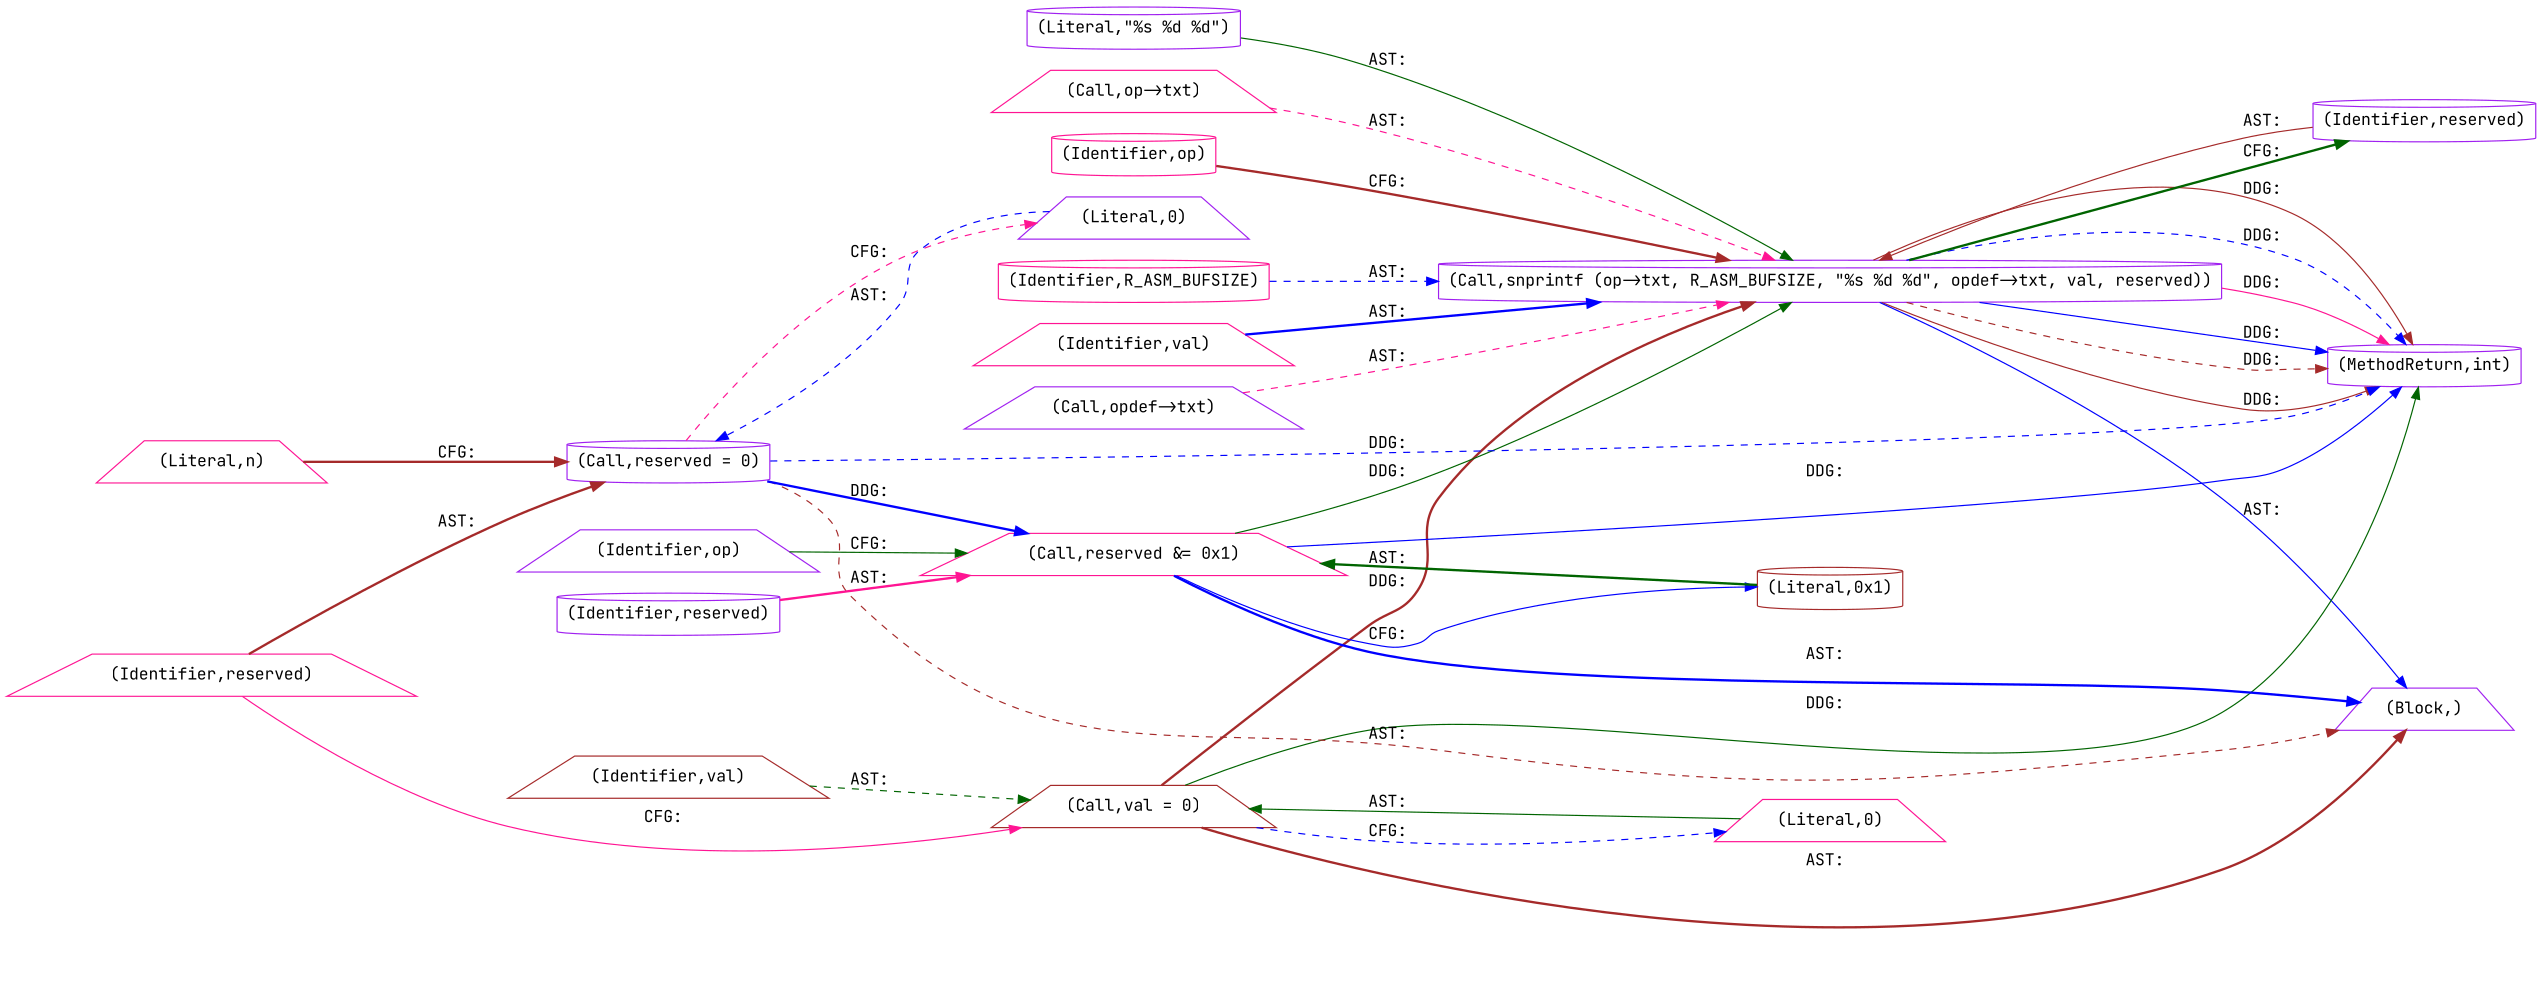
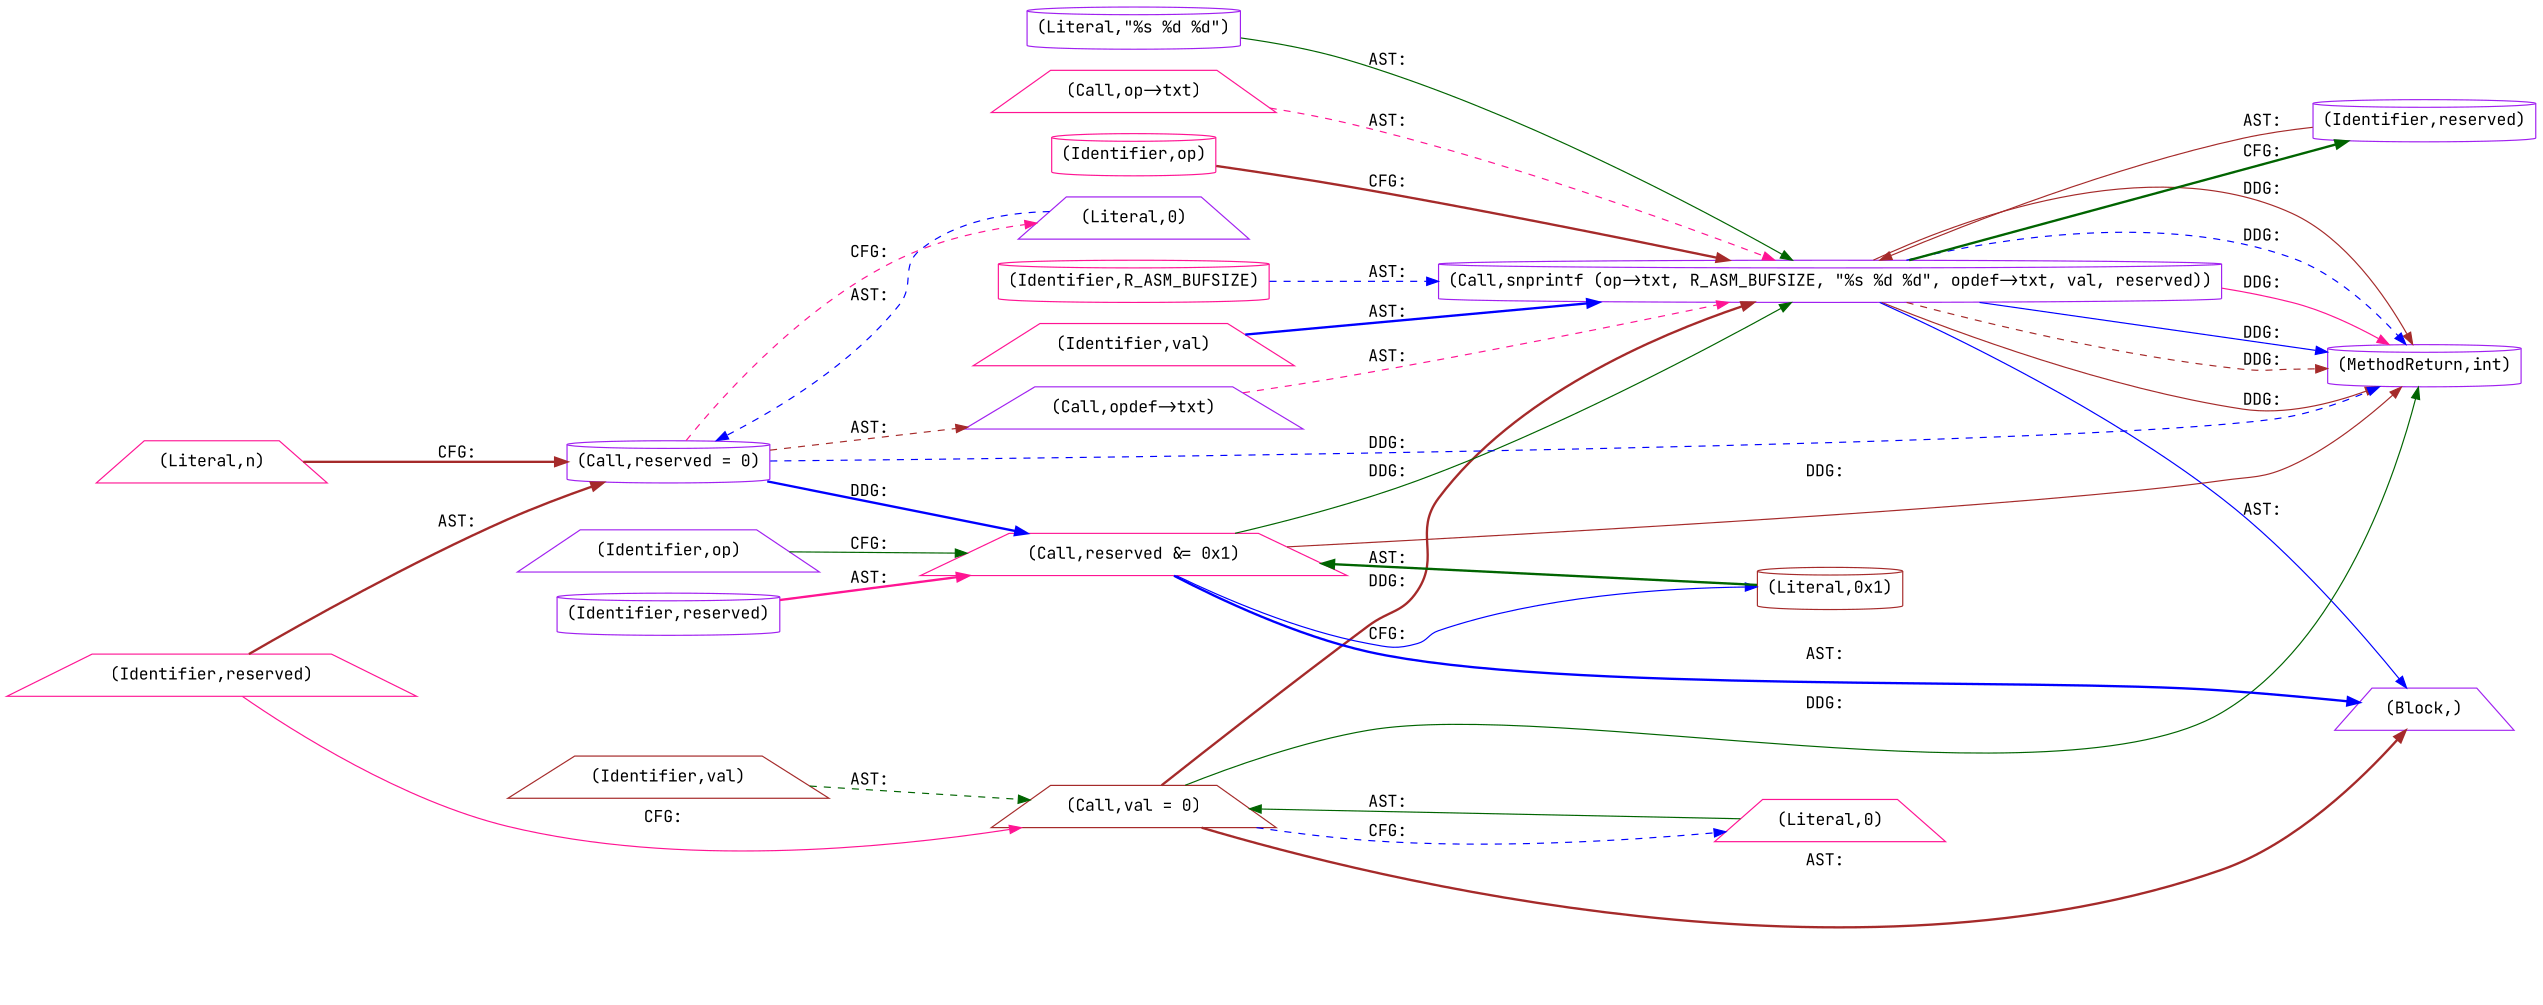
edge "(Call,reserved &= 0x1)" -> "(MethodReturn,int)": color blue -> brown
edge "(Call,reserved = 0)" -> "(Block,)": now "(Call,reserved = 0)" -> "(Call,opdef->txt)"
